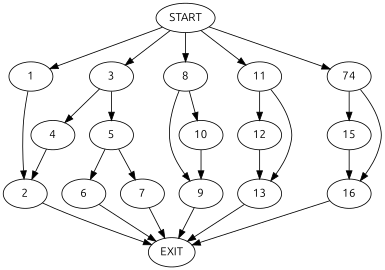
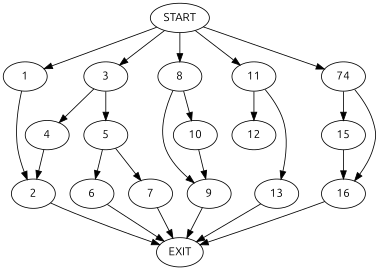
edge "12" -> "13": removed
